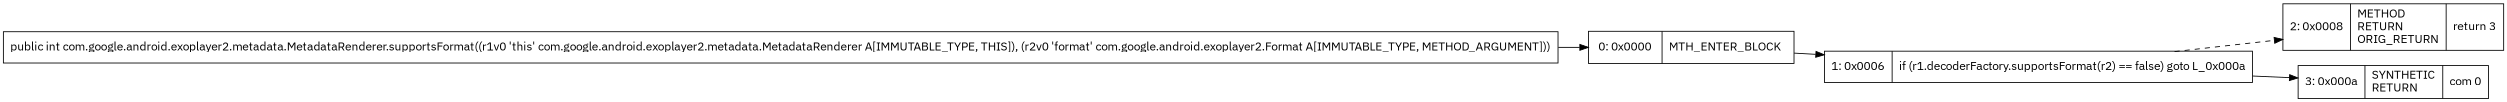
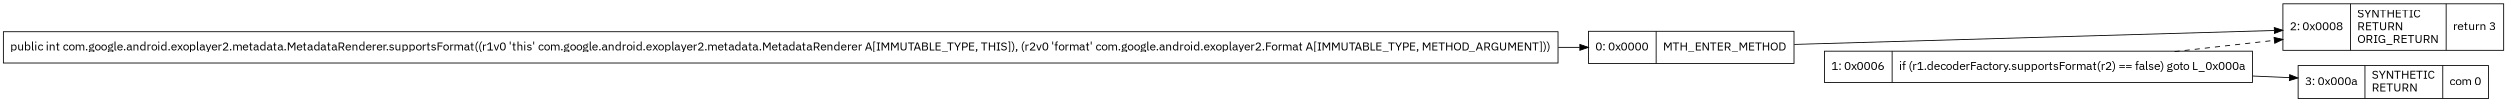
node "2: 0x0008": text "METHOD" -> "SYNTHETIC"
node "0: 0x0000": text "MTH_ENTER_BLOCK" -> "MTH_ENTER_METHOD"
edge "0: 0x0000" -> "1: 0x0006": now "0: 0x0000" -> "2: 0x0008"
